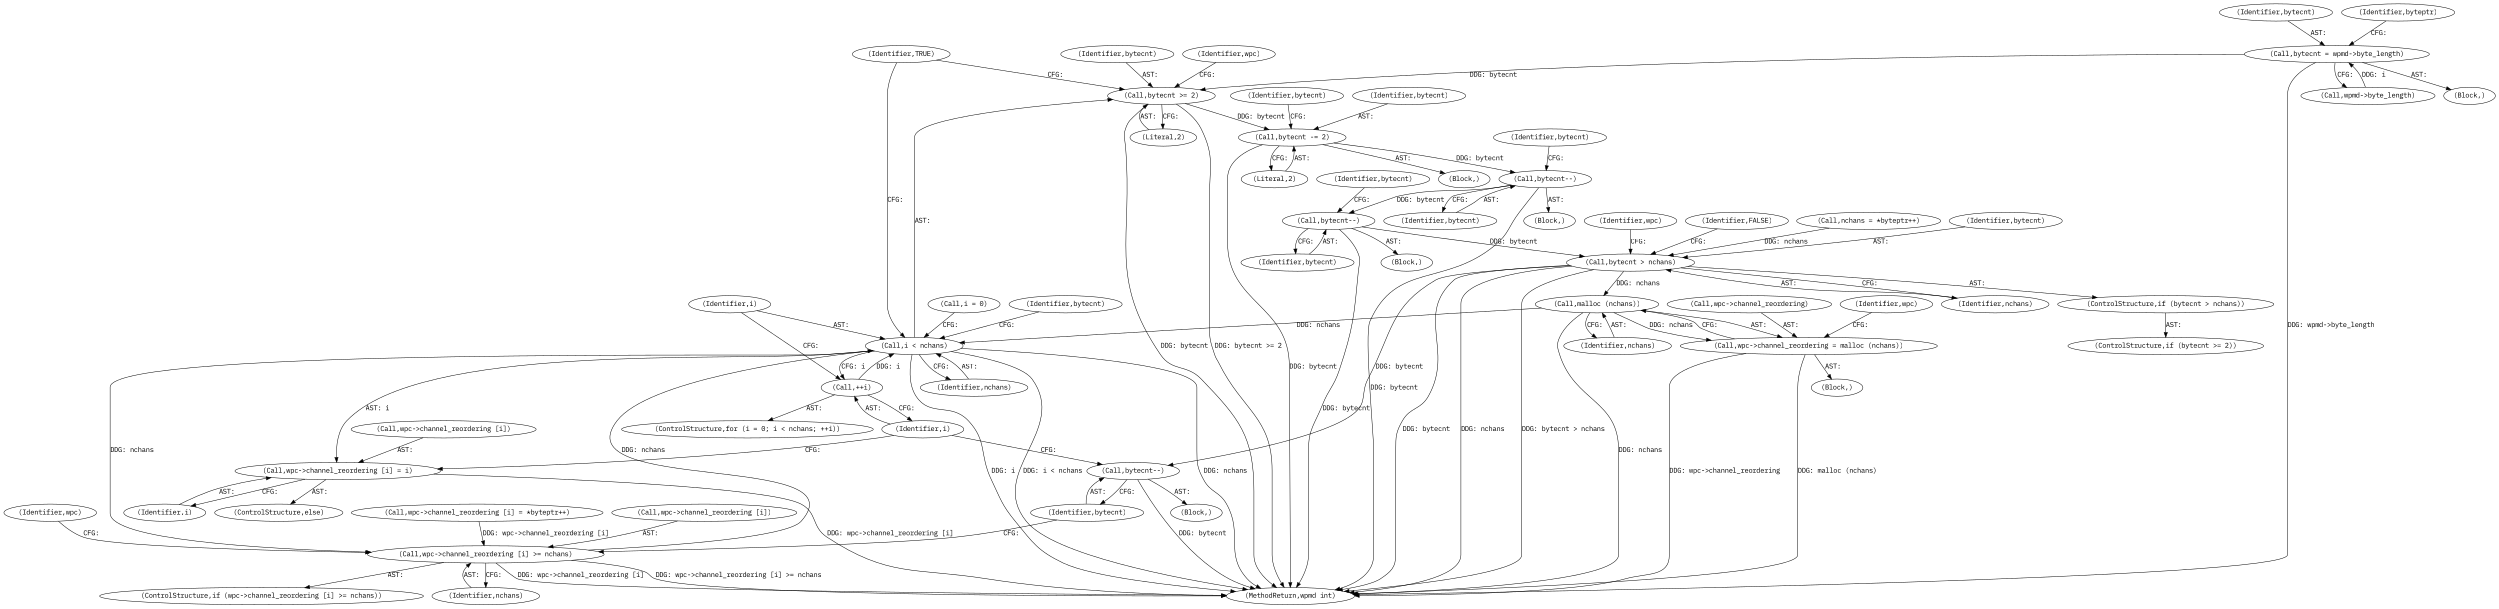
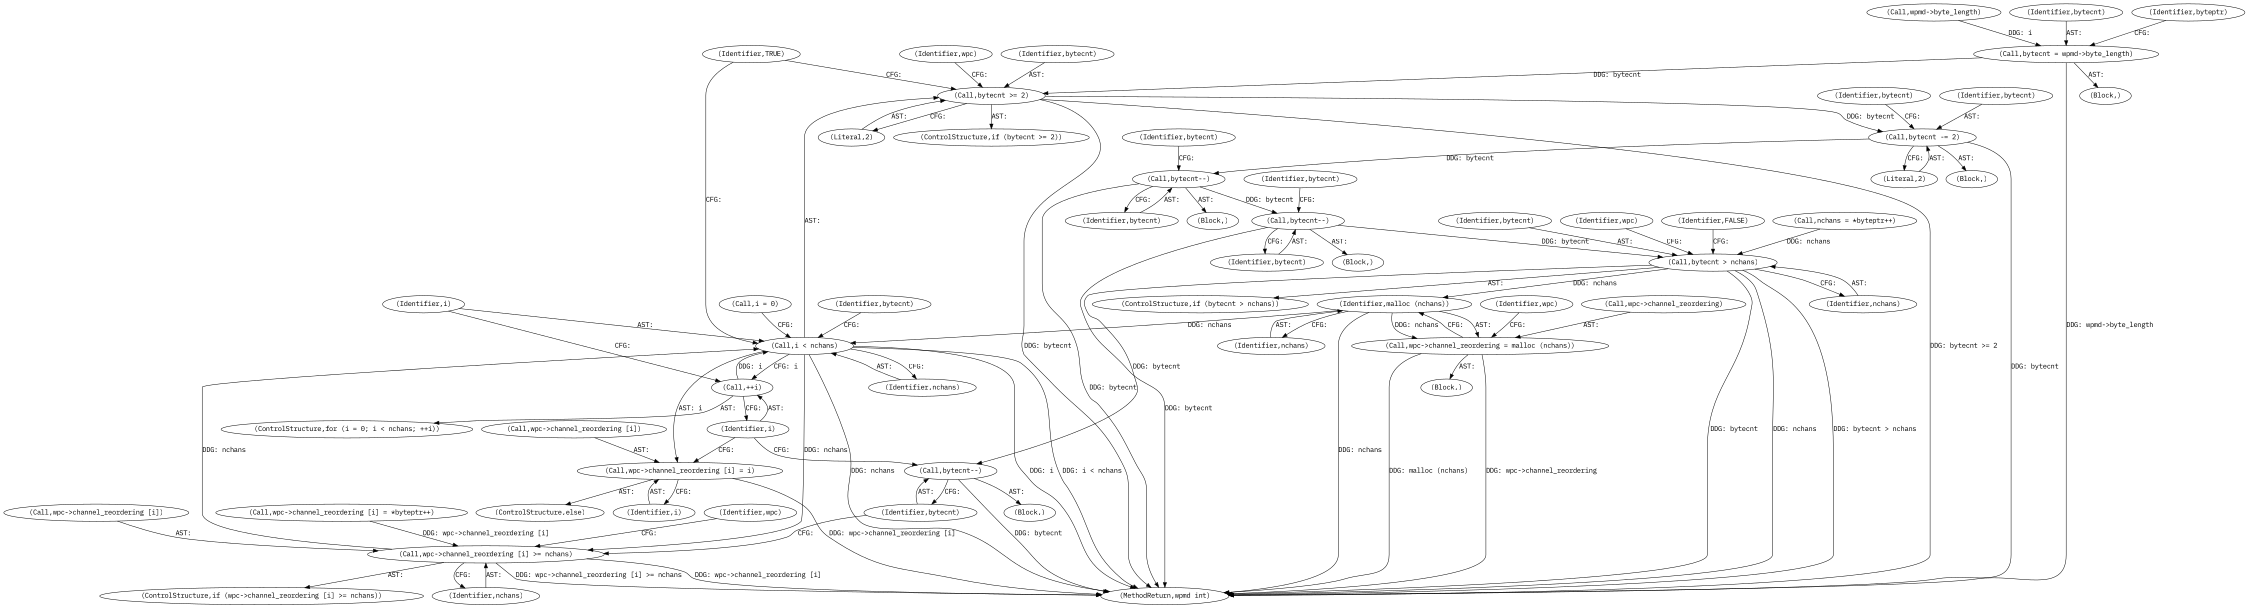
edge "(Call,bytecnt = wpmd->byte_length)" -> "(Call,wpmd->byte_length)": removed, label "CFG:"
node "(Call,malloc (nchans))": label "(Call,malloc (nchans))" -> "(Identifier,malloc (nchans))"
edge "(ControlStructure,if (bytecnt > nchans))" -> "(ControlStructure,if (bytecnt >= 2))": now "(Call,bytecnt >= 2)" -> "(ControlStructure,if (bytecnt >= 2))"
